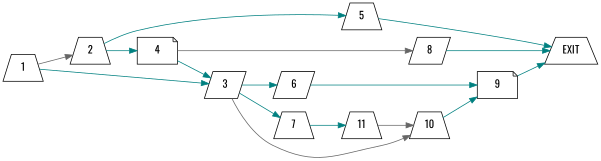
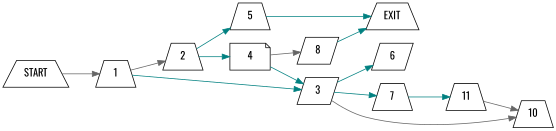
node "START": added
node "9": removed
